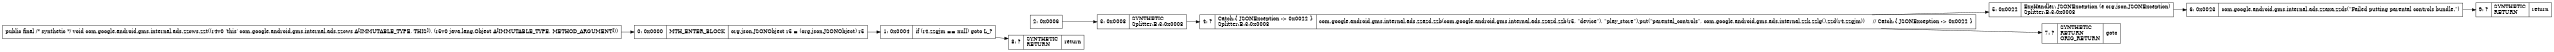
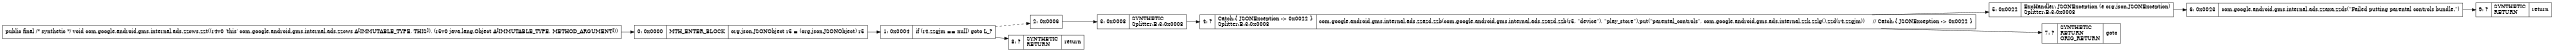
edge "1: 0x0004" -> "2: 0x0006": added
